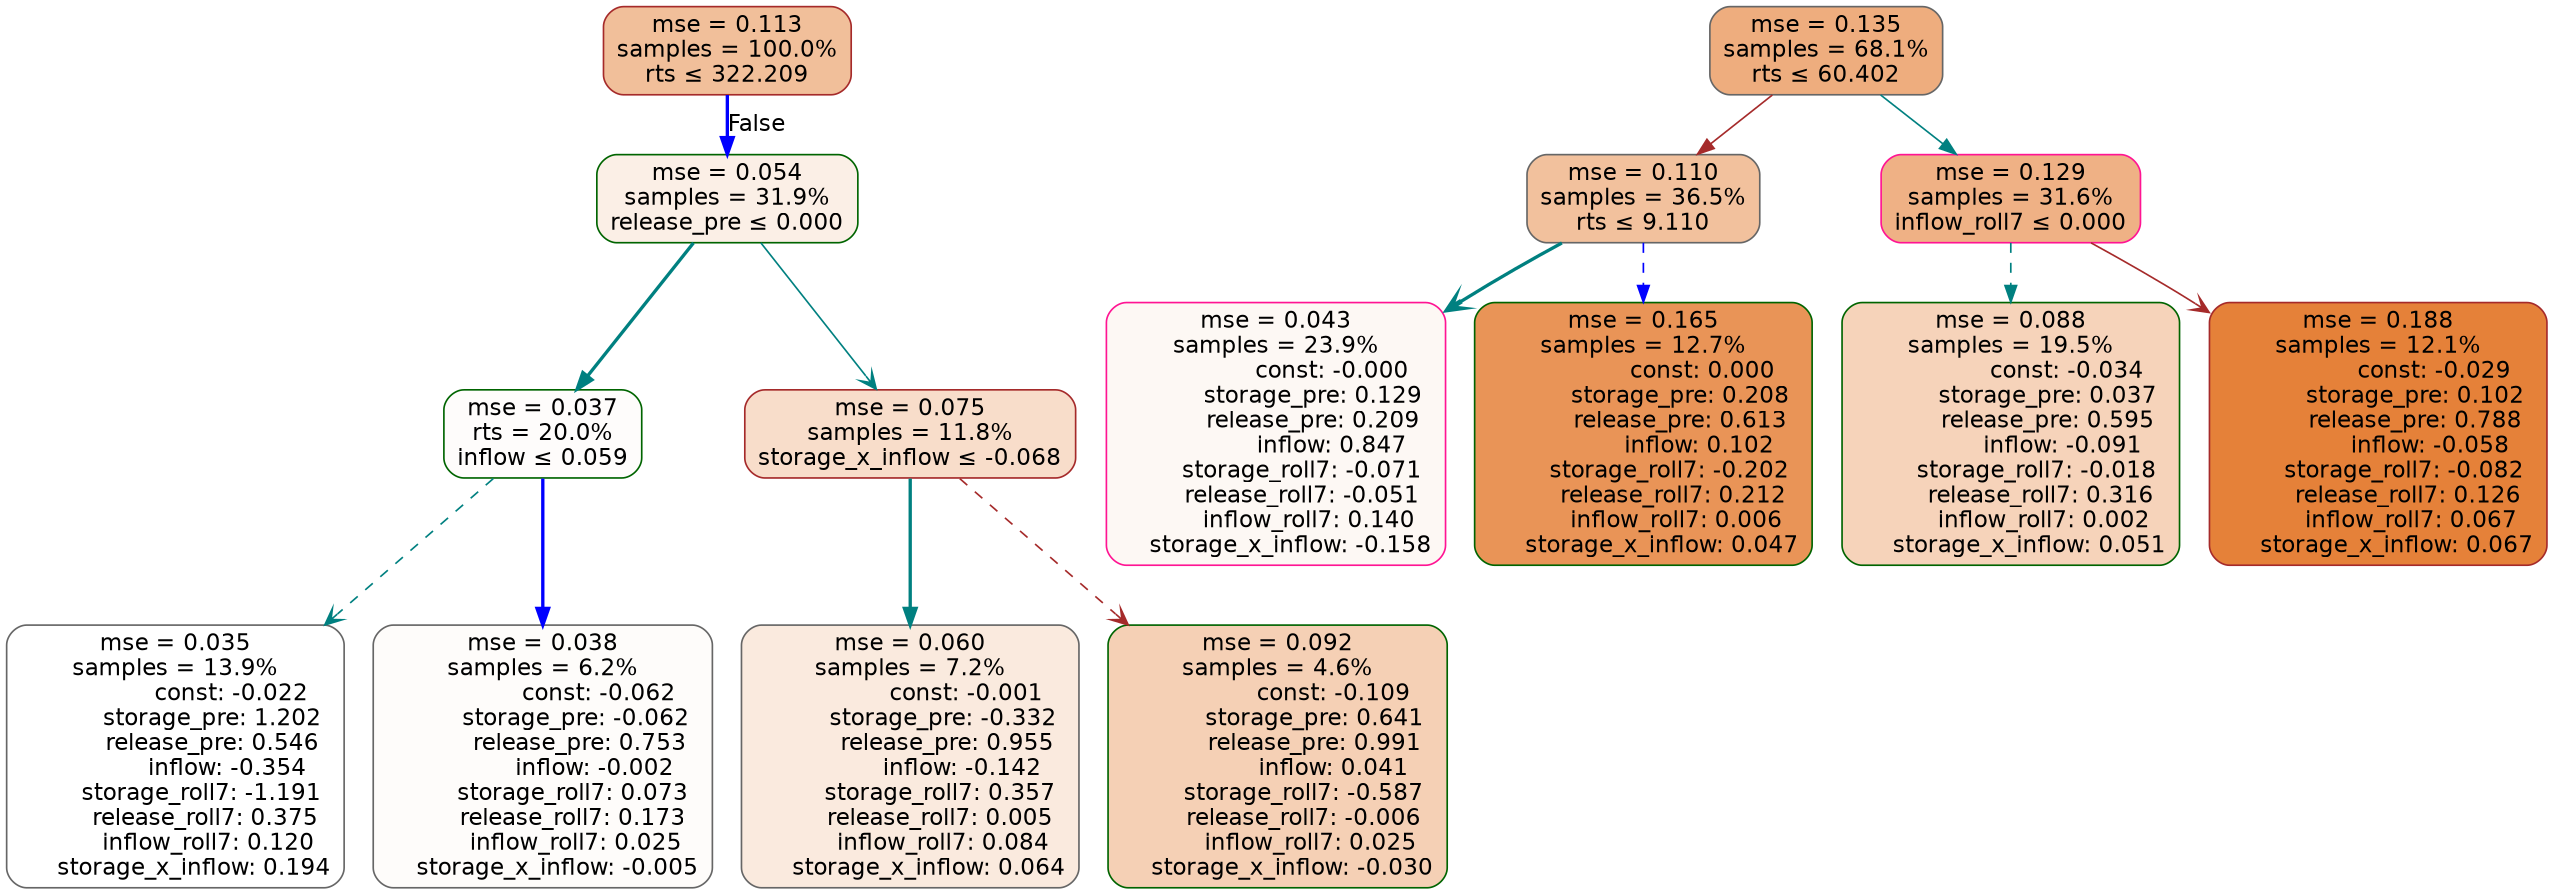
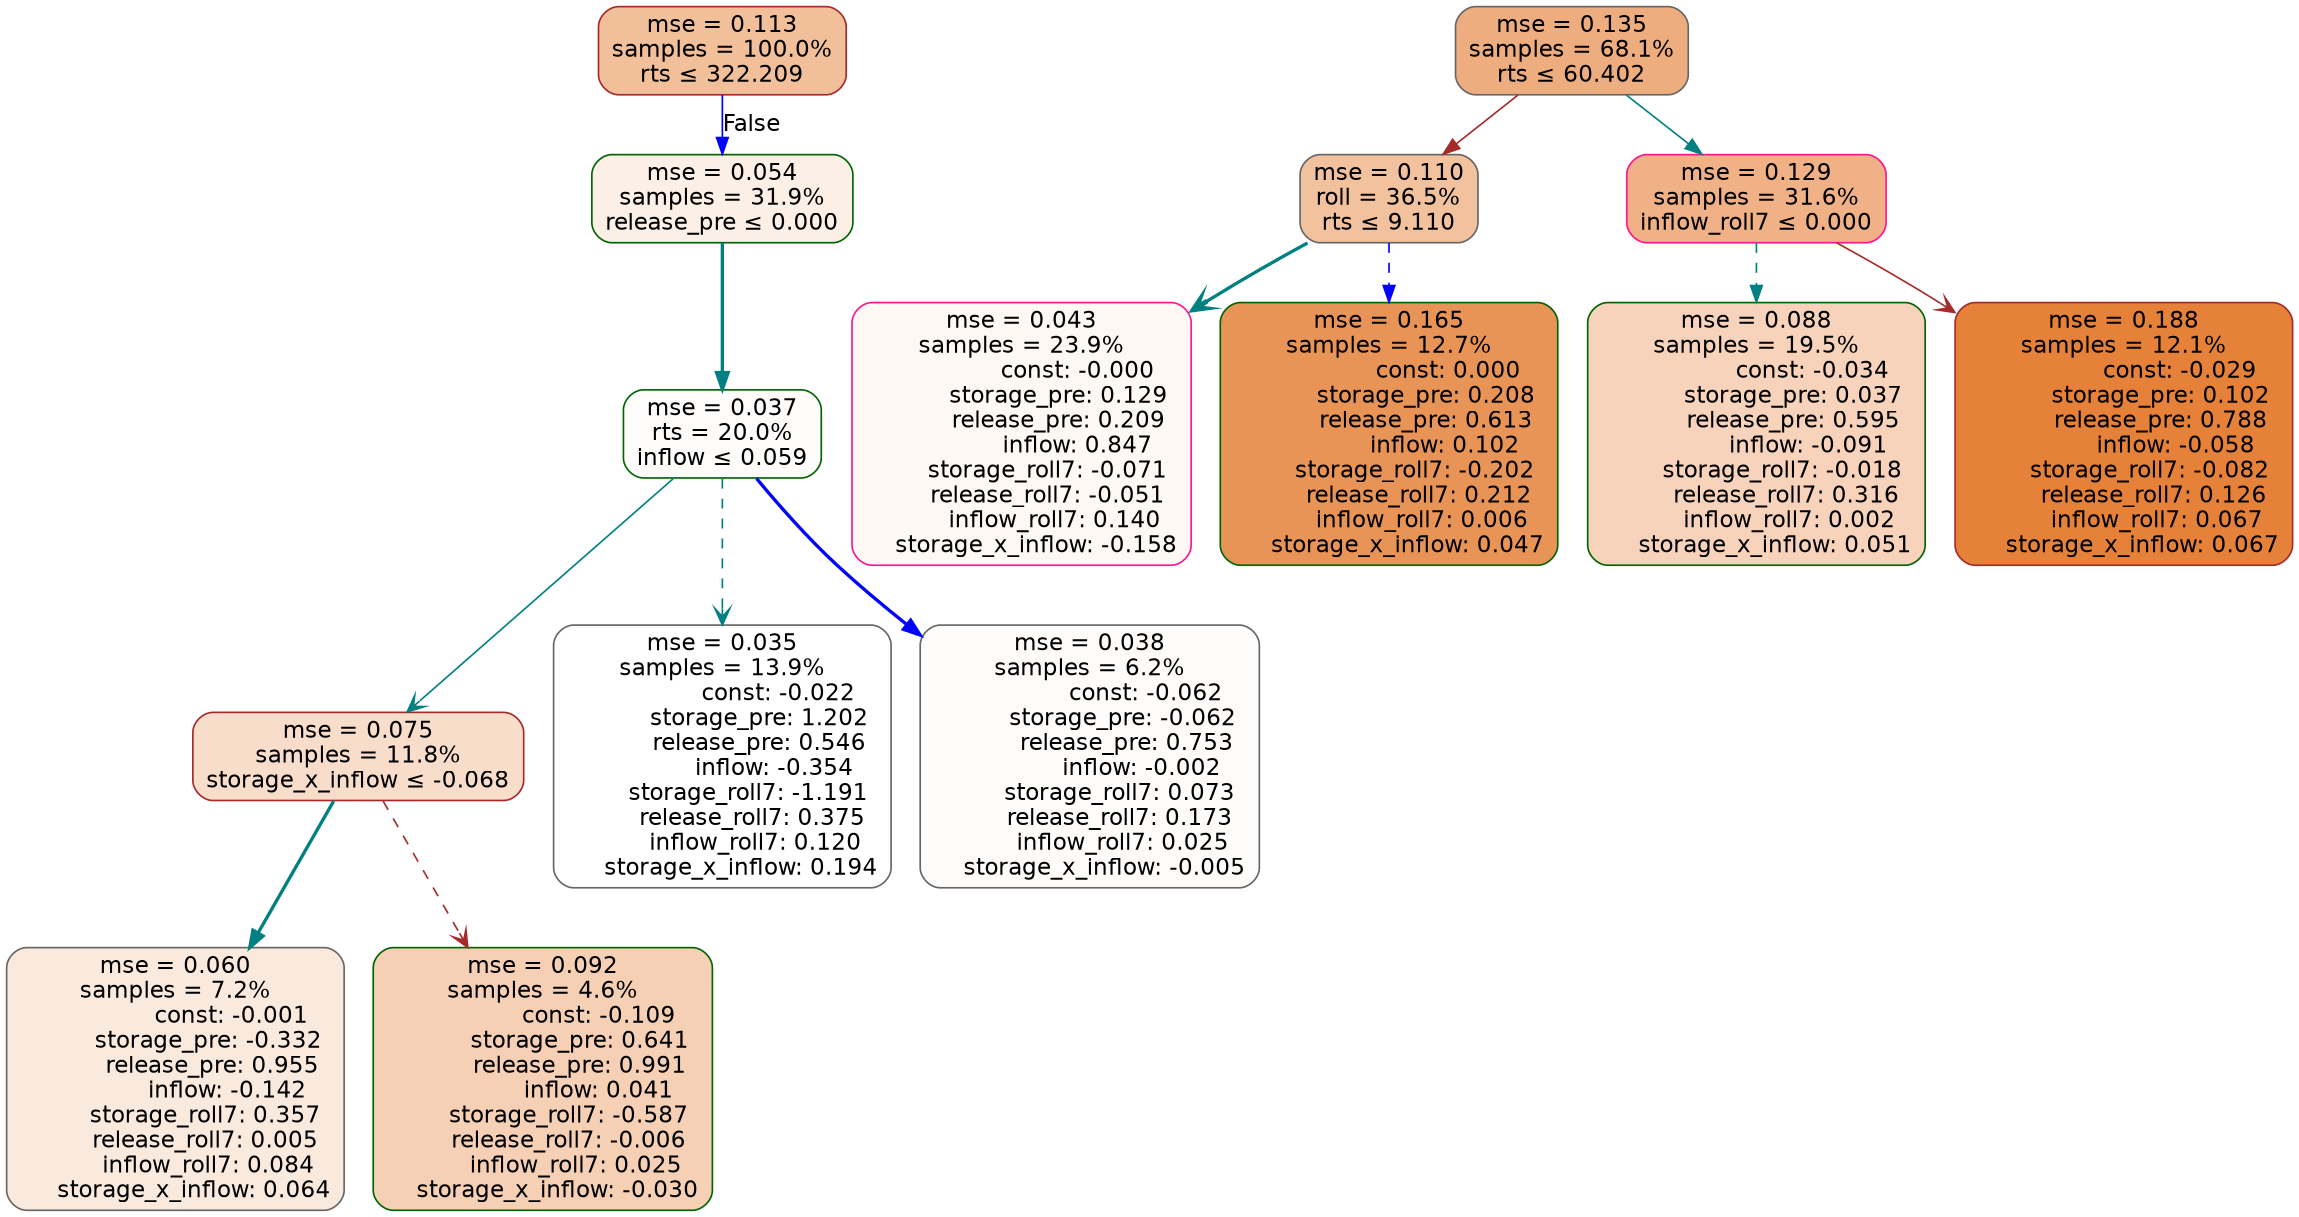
edge "mse = 0.113 samples = 100.0% rts ≤ 322.209" -> "mse = 0.054 samples = 31.9% release_pre ≤ 0.000": style bold -> solid
node "mse = 0.110 samples = 36.5% rts ≤ 9.110": label "mse = 0.110 samples = 36.5% rts ≤ 9.110" -> "mse = 0.110 roll = 36.5% rts ≤ 9.110"
edge "mse = 0.054 samples = 31.9% release_pre ≤ 0.000" -> "mse = 0.075 samples = 11.8% storage_x_inflow ≤ -0.068": now "mse = 0.037 rts = 20.0% inflow ≤ 0.059" -> "mse = 0.075 samples = 11.8% storage_x_inflow ≤ -0.068"
